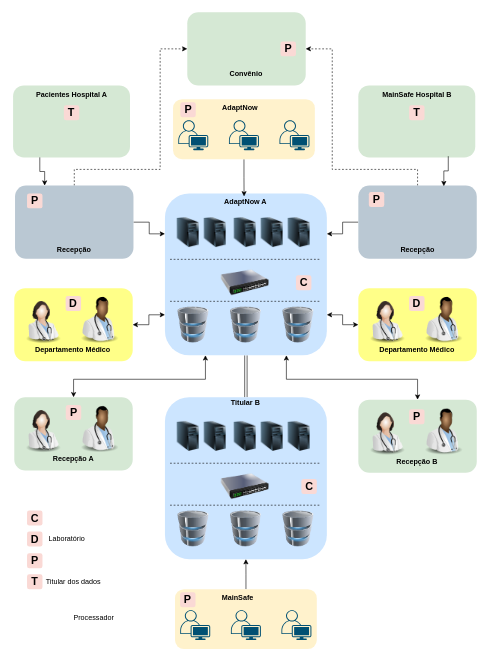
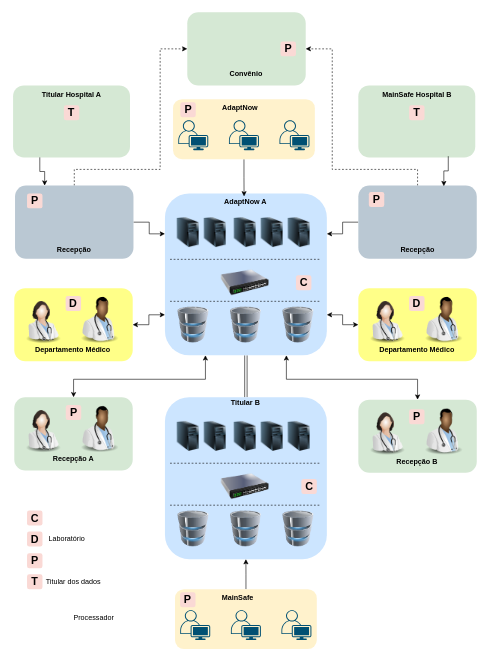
node "Pacientes Hospital A": label "Pacientes Hospital A" -> "Titular Hospital A"
